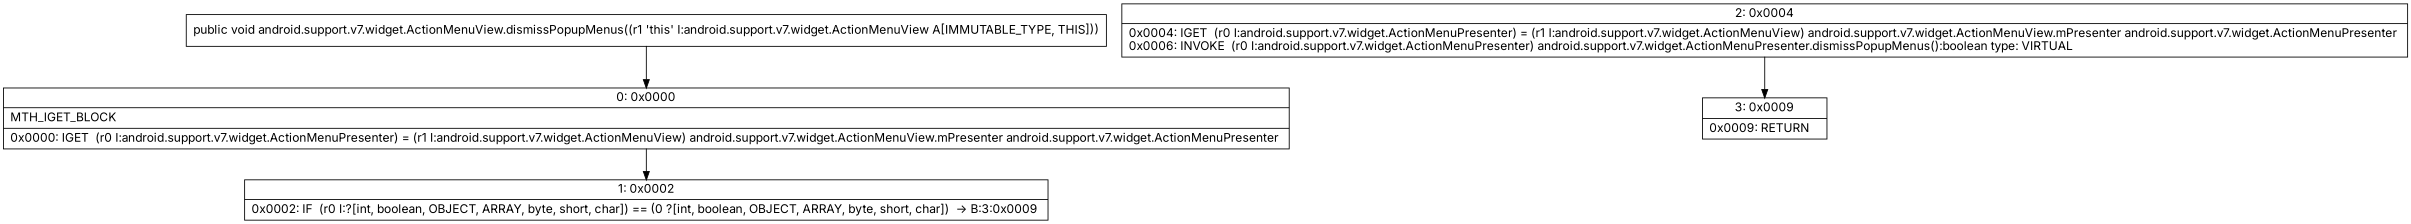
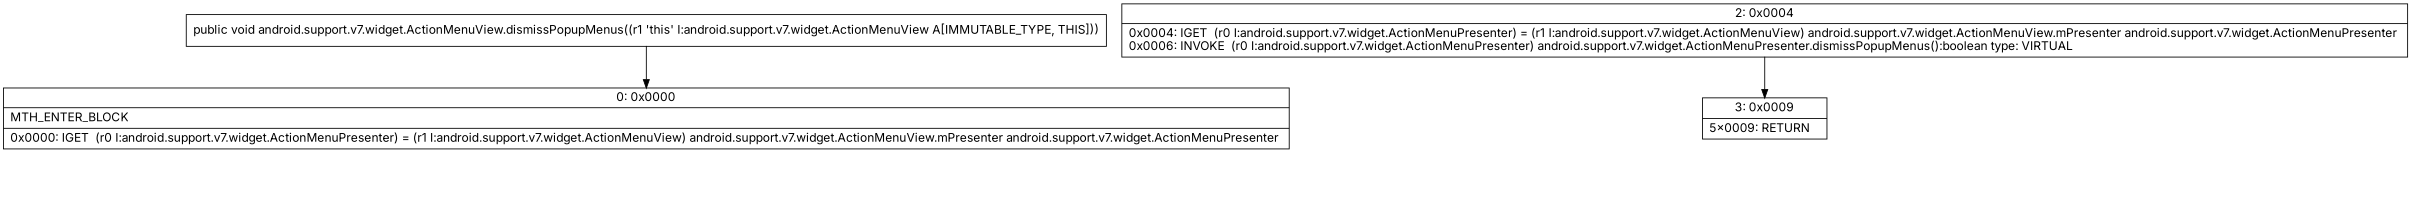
node "0: 0x0000": text "MTH_IGET_BLOCK" -> "MTH_ENTER_BLOCK"
node "3: 0x0009": text "0x0009: RETURN" -> "5x0009: RETURN"
node "1: 0x0002": removed
